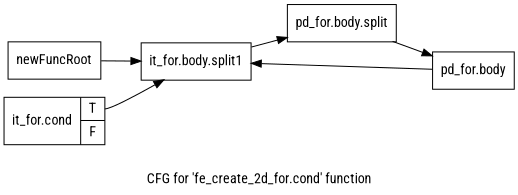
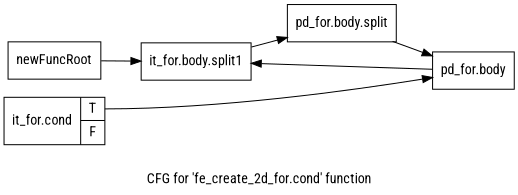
edge "it_for.cond" -> "it_for.body.split1": now "it_for.cond" -> "pd_for.body"
